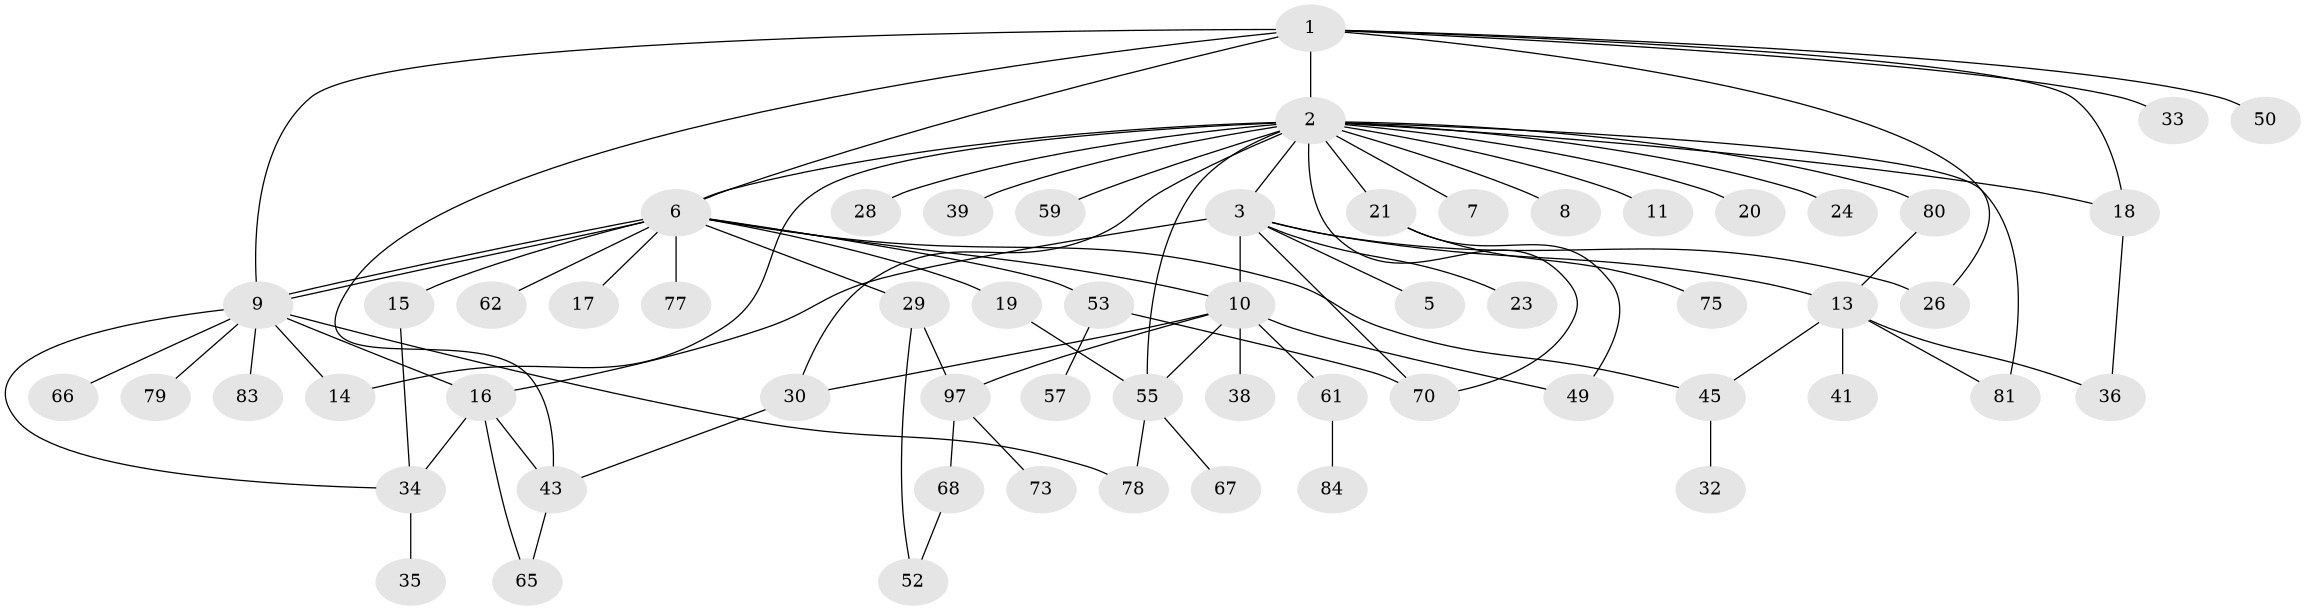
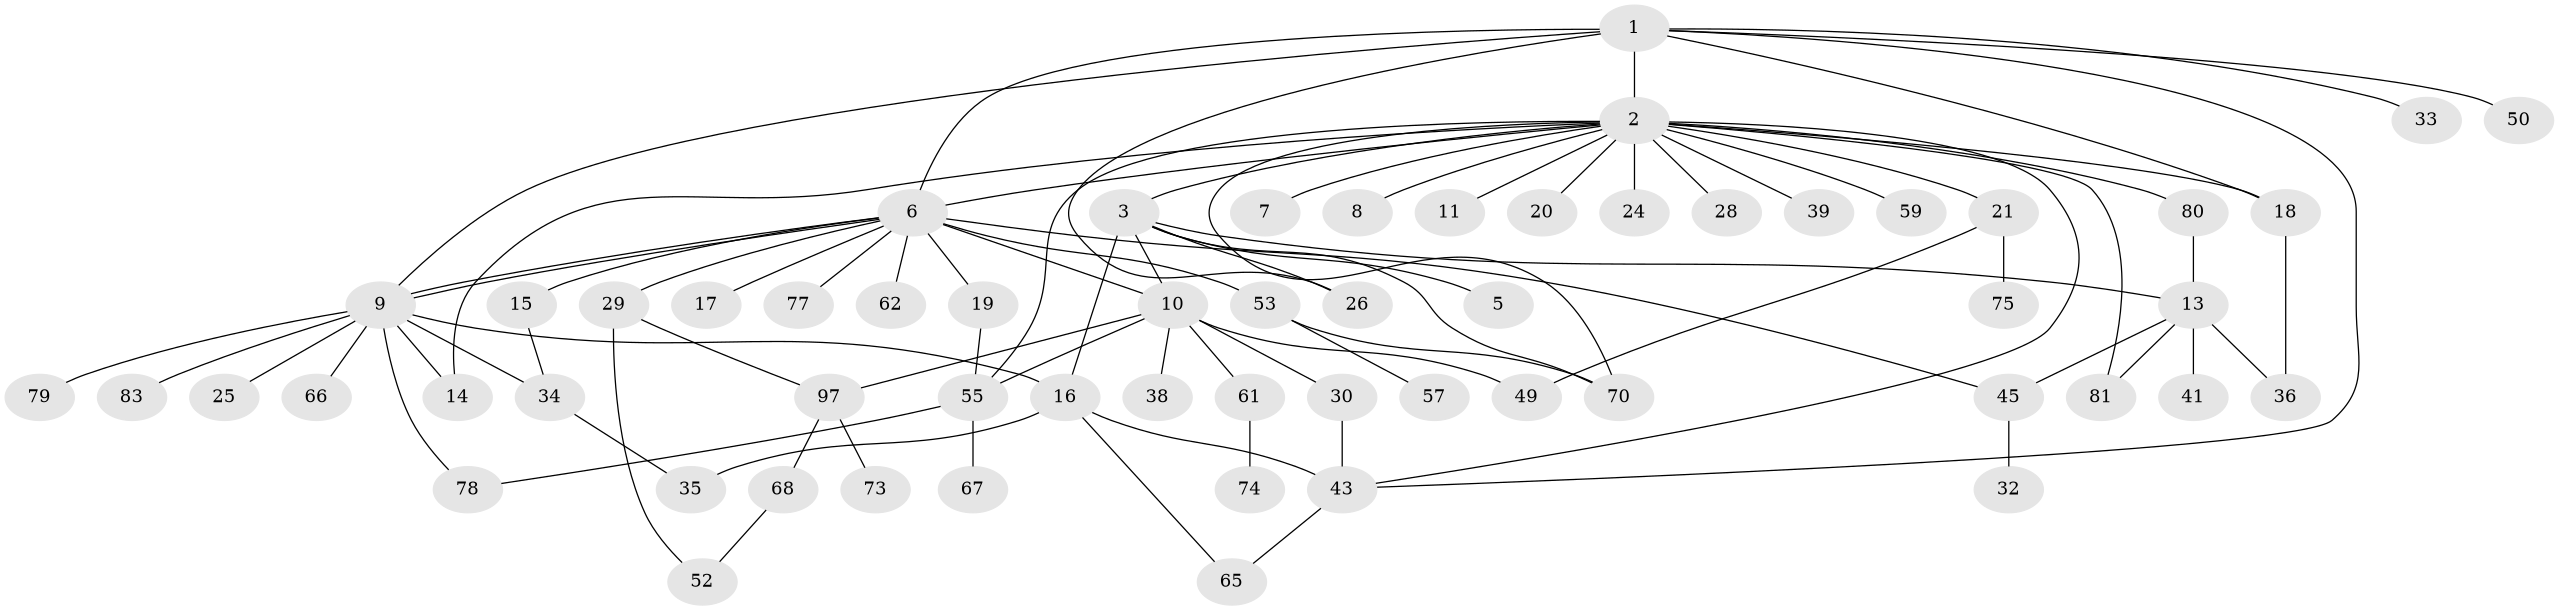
edge "2" -- "30": now "2" -- "43"
node "23": removed
node "25": added
edge "16" -- "34": now "16" -- "35"
node "84": label "84" -> "74"
